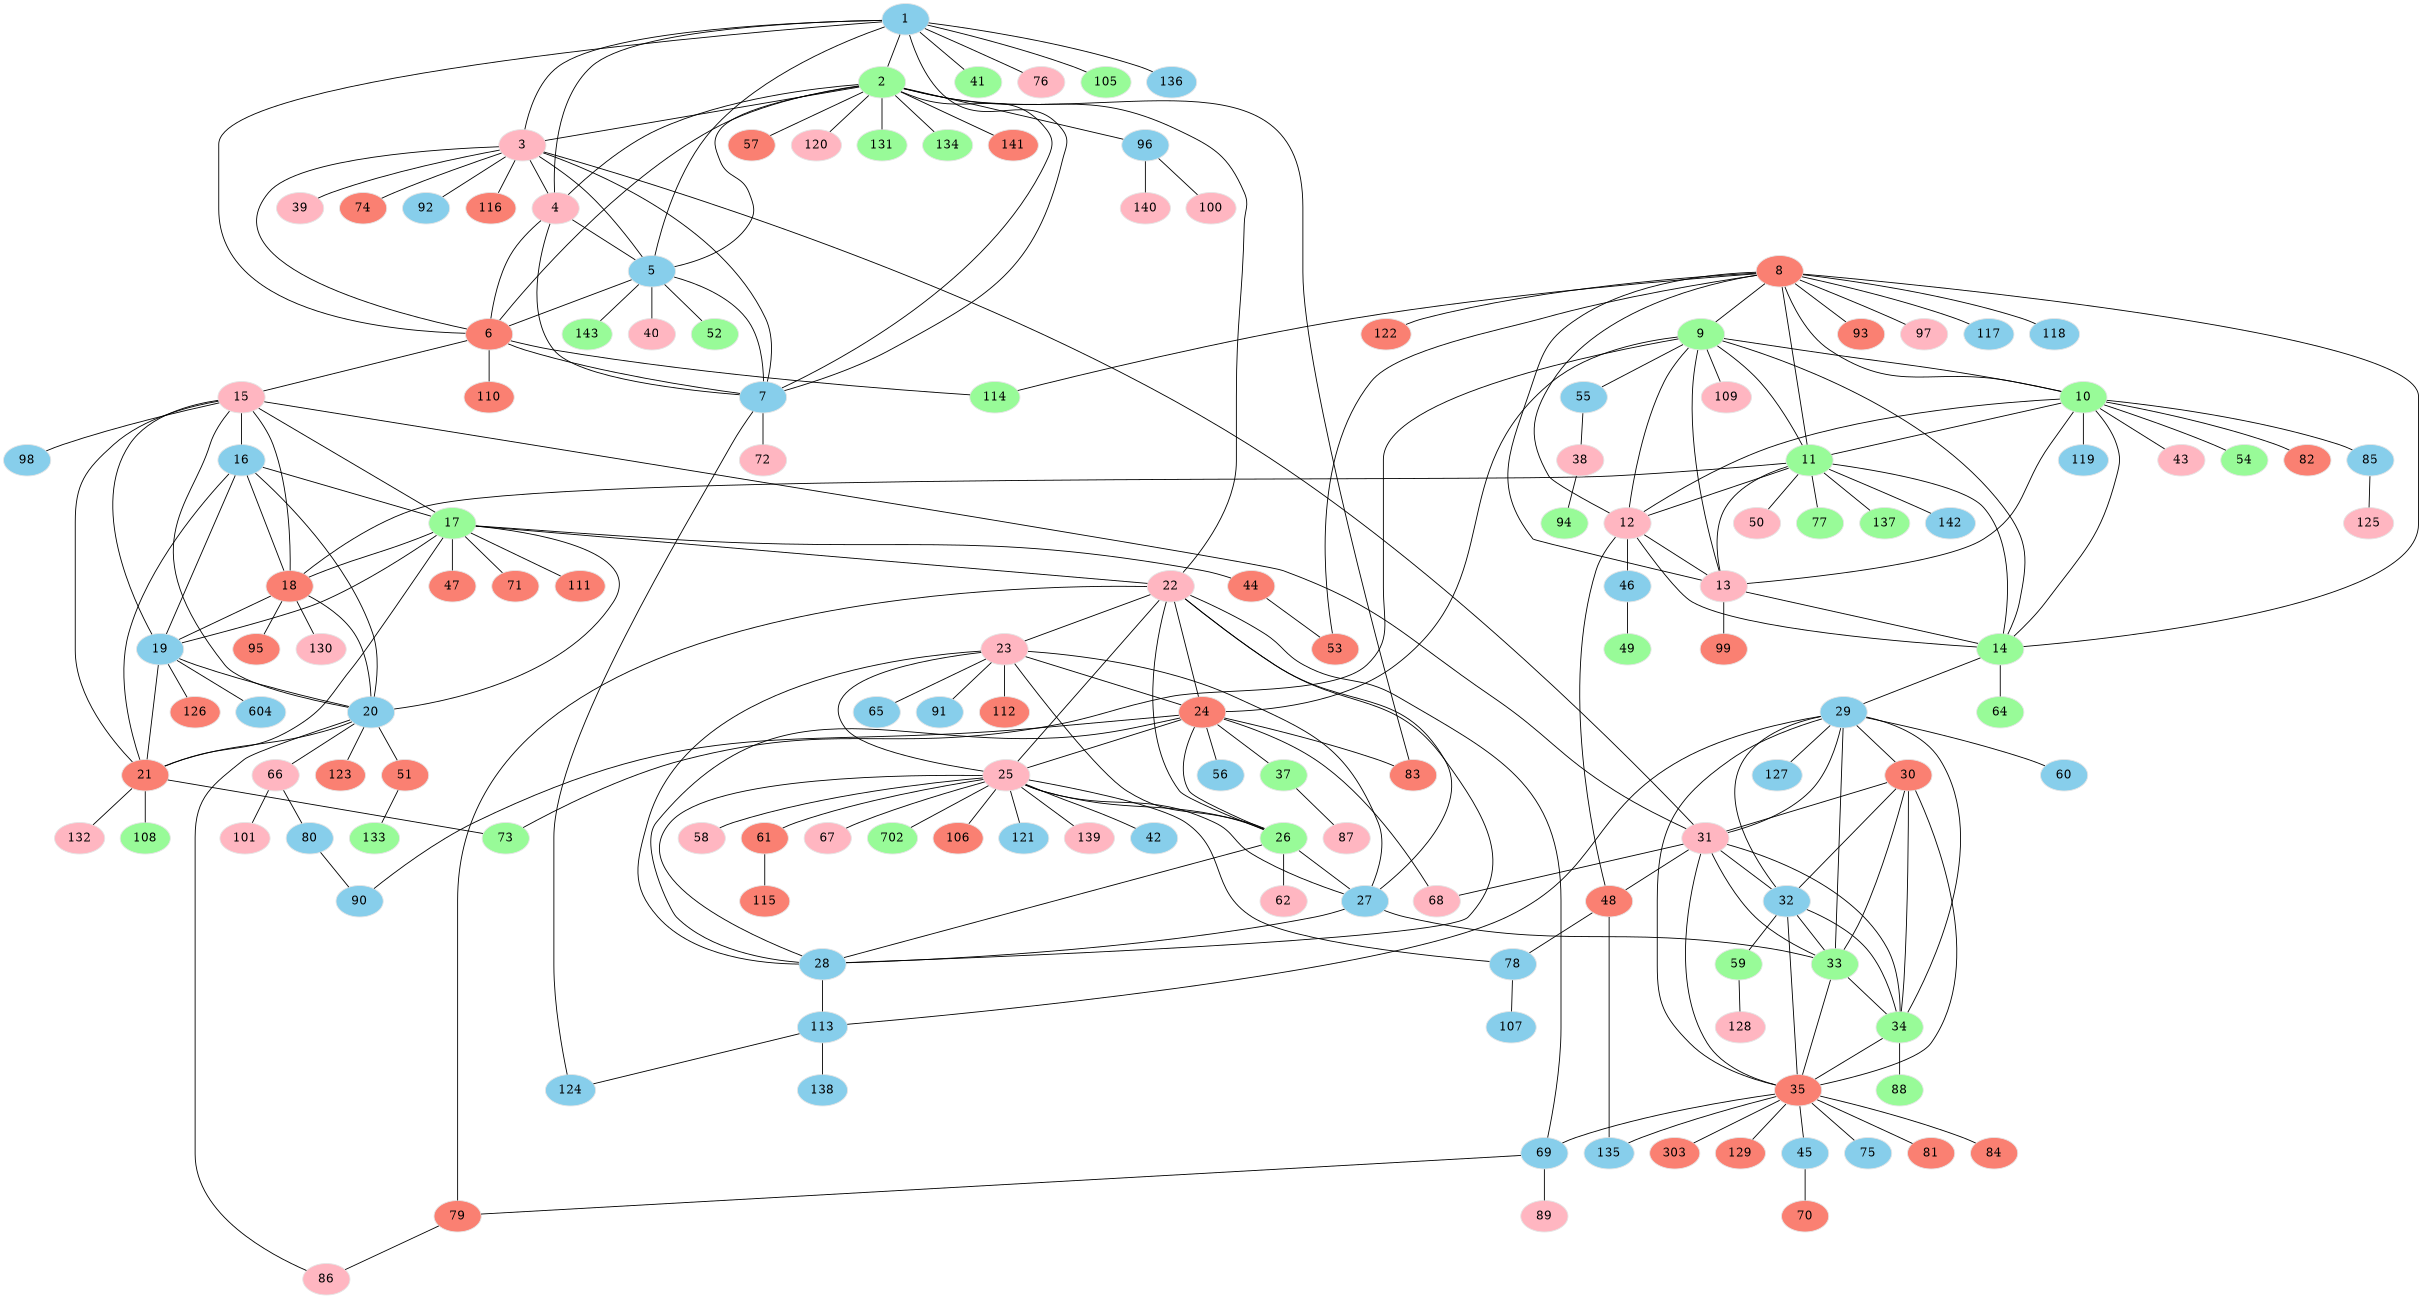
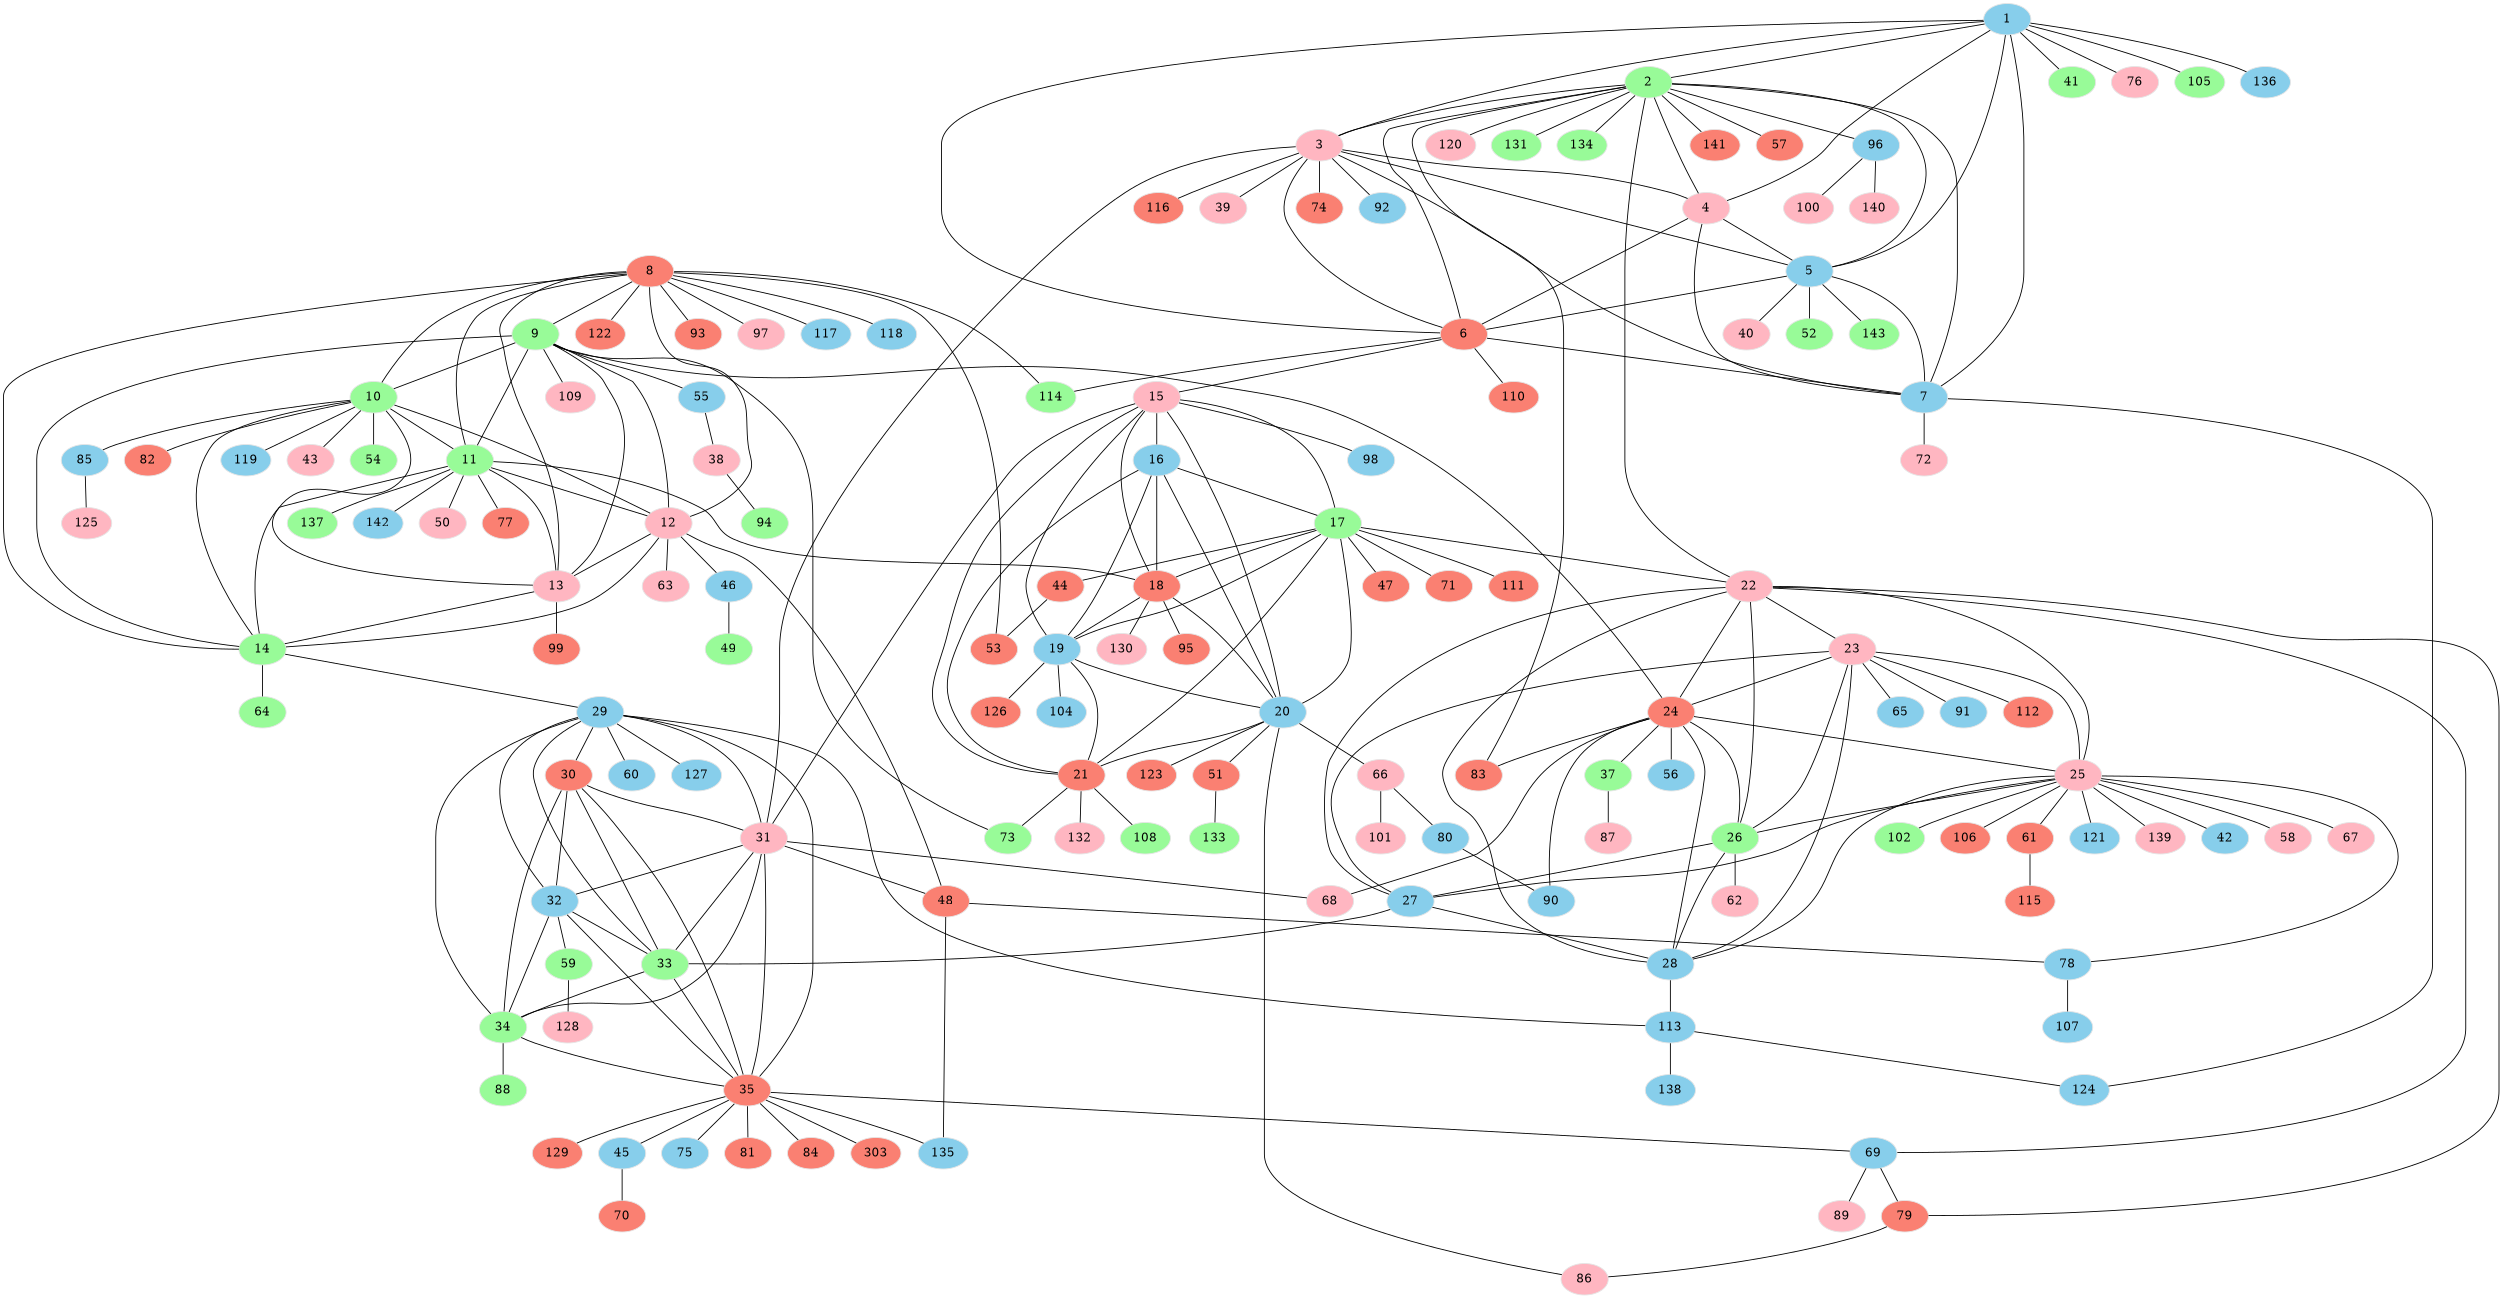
node "77": fillcolor palegreen -> salmon
node "63": added
node "604": label "604" -> "104"
node "702": label "702" -> "102"
